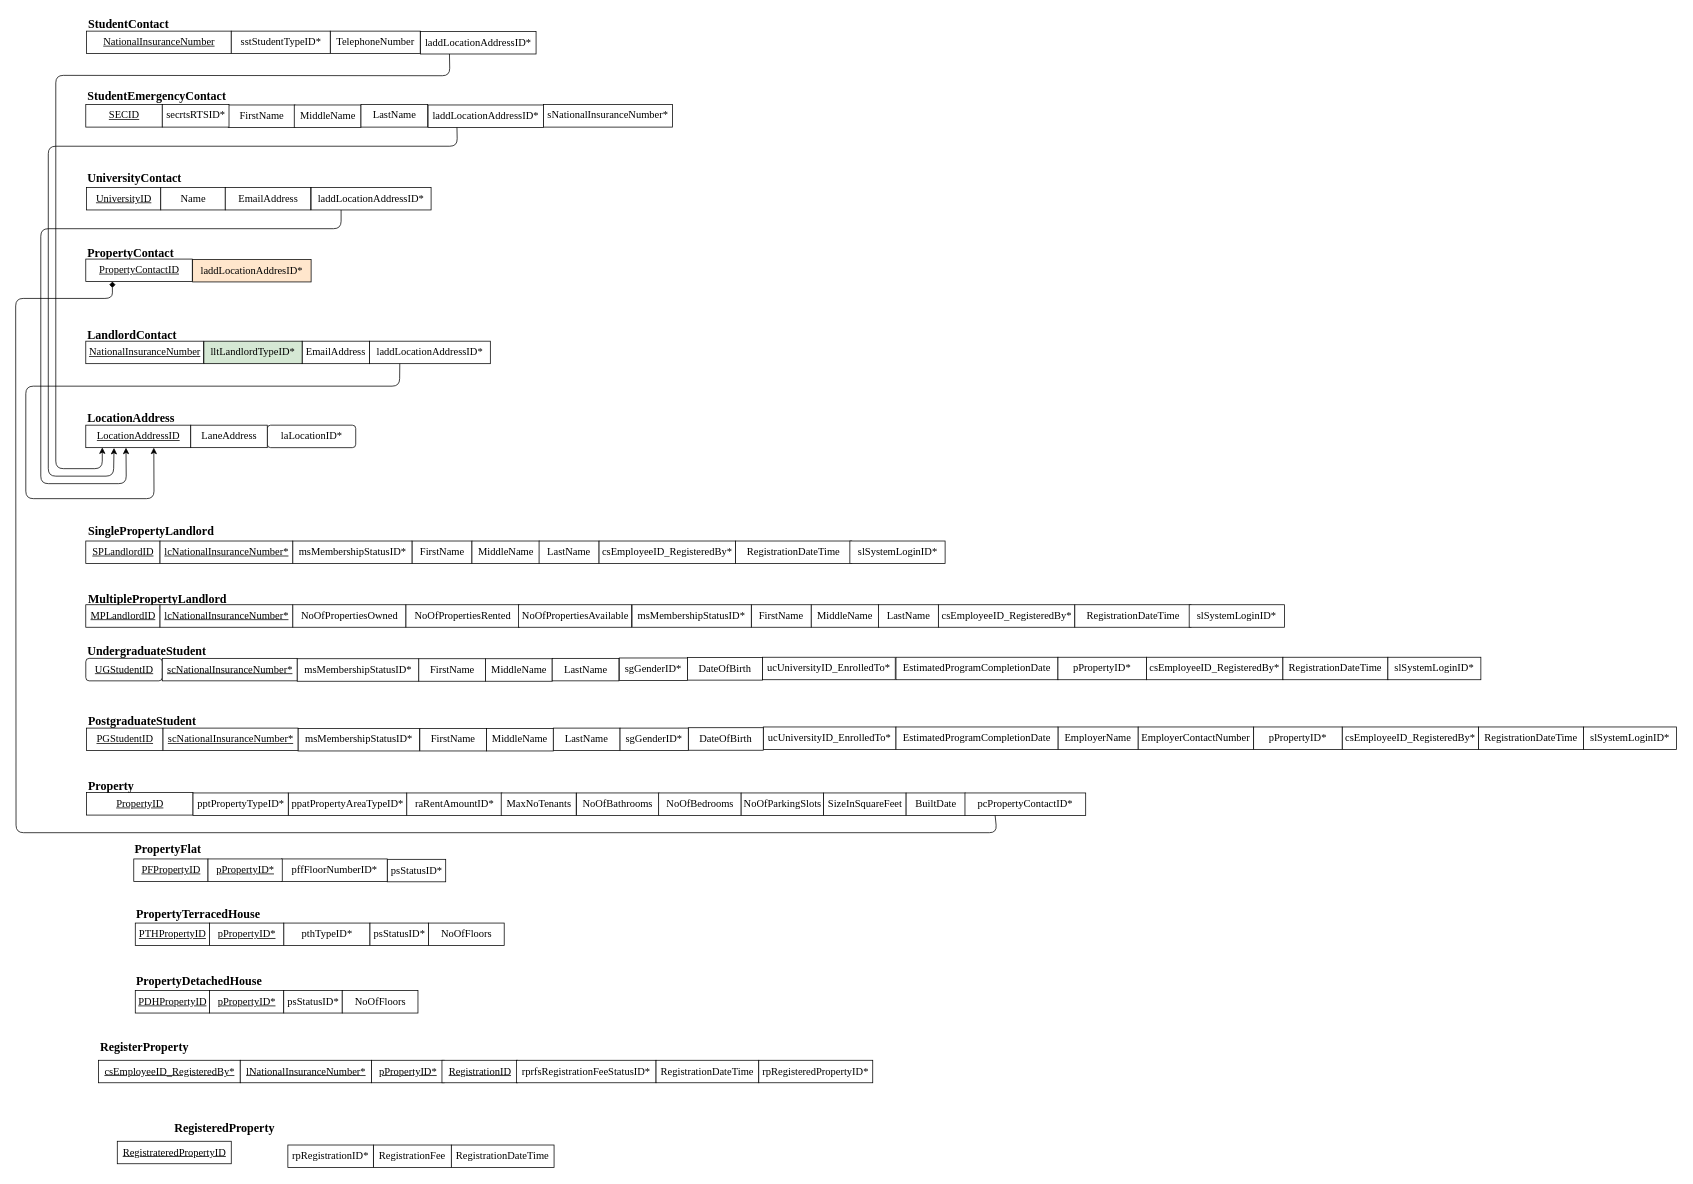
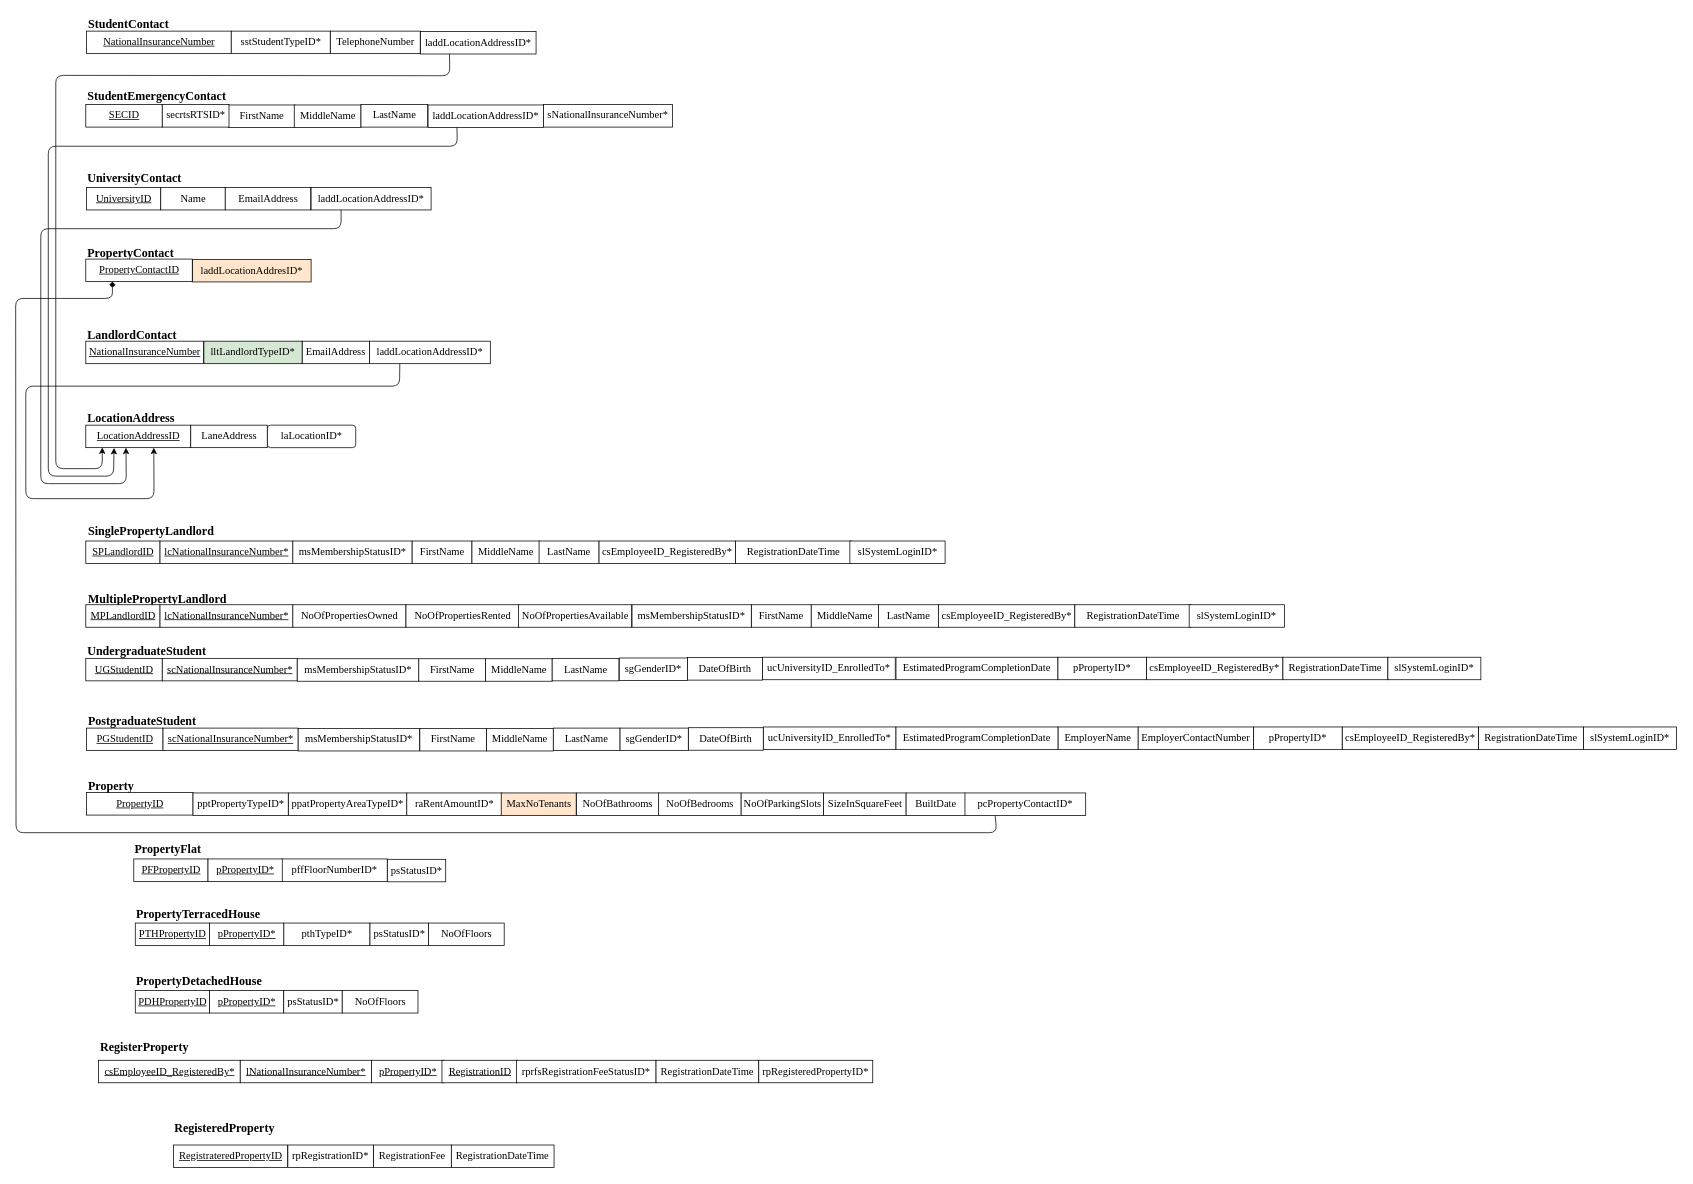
node "UGStudentID": shape rounded rectangle -> rectangle
node "MaxNoTenants": fillcolor #ffffff -> #ffe6cc
node "RegistrateredPropertyID": moved (174, 1153) -> (230, 1157)
